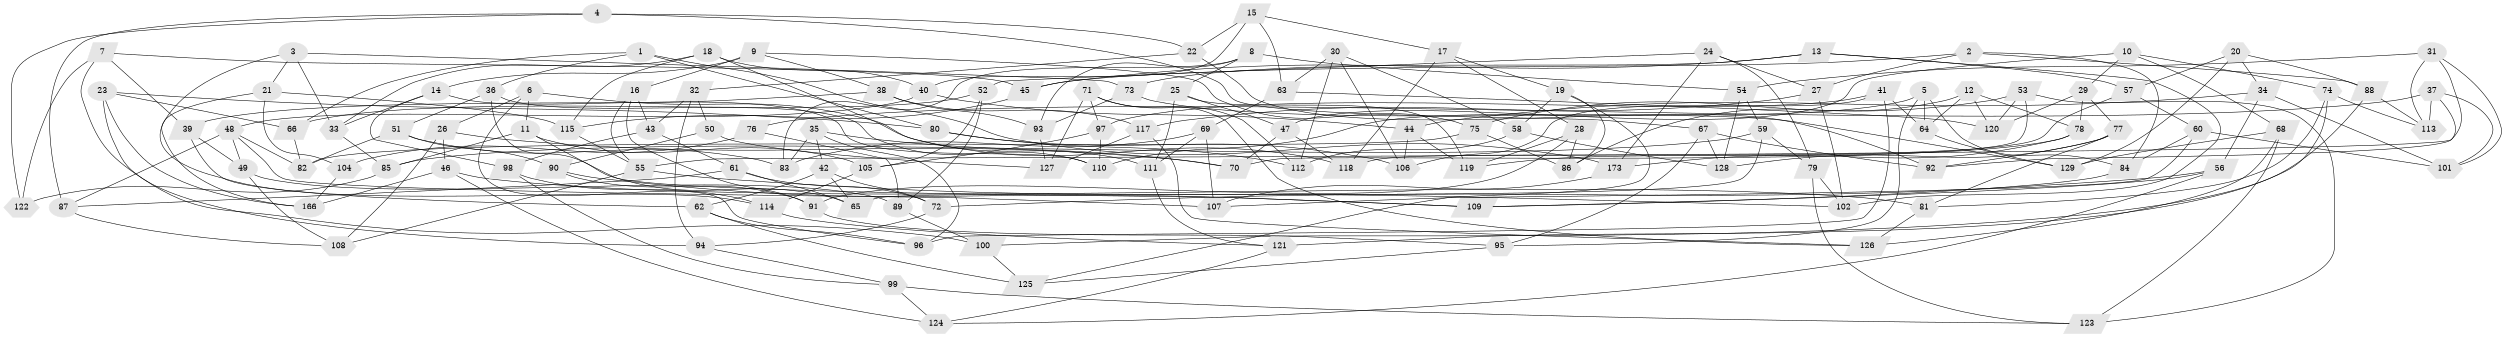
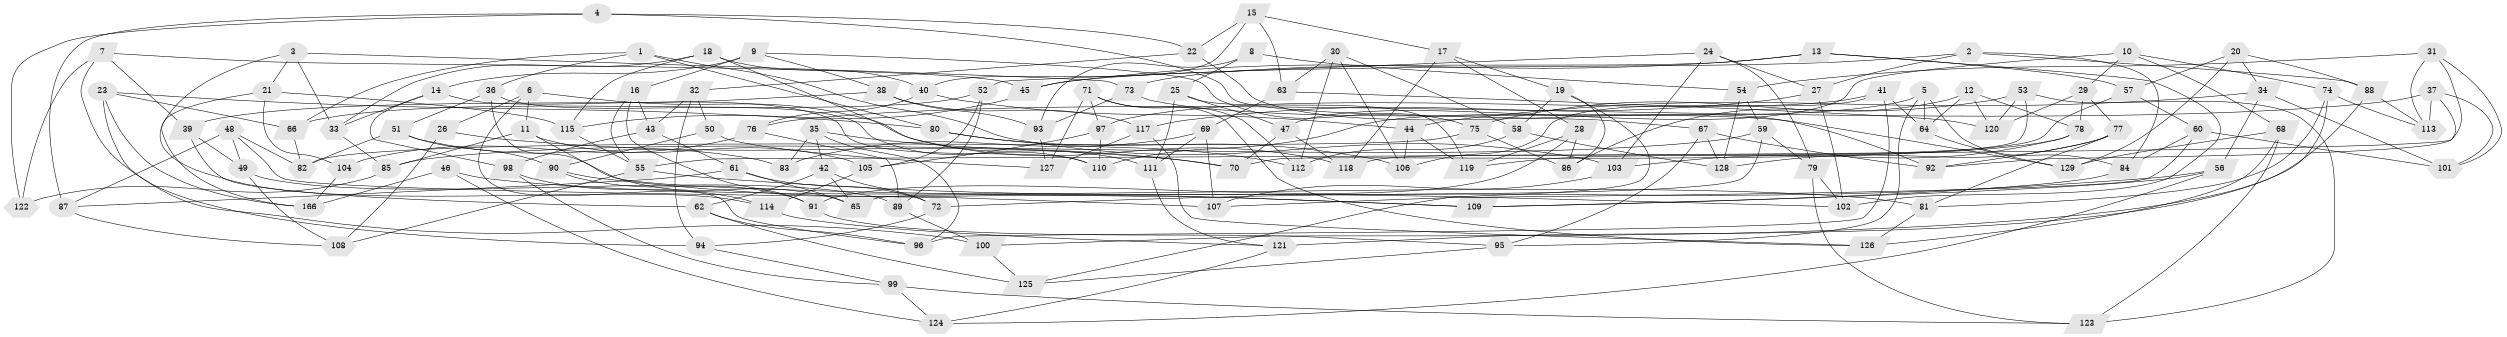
edge "8" -- "83": removed
edge "40" -- "48": now "40" -- "76"
edge "26" -- "46": removed
node "173": label "173" -> "103"
